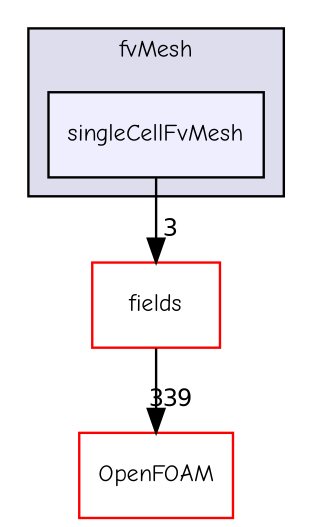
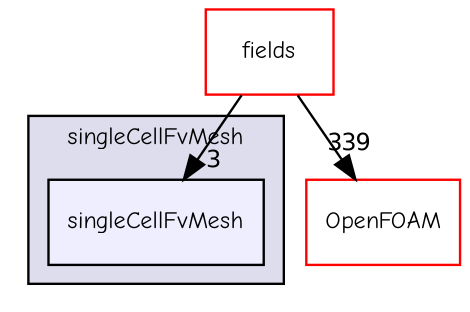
cluster "fvMesh": label "fvMesh" -> "singleCellFvMesh"
edge "singleCellFvMesh" -> "fields": reversed
